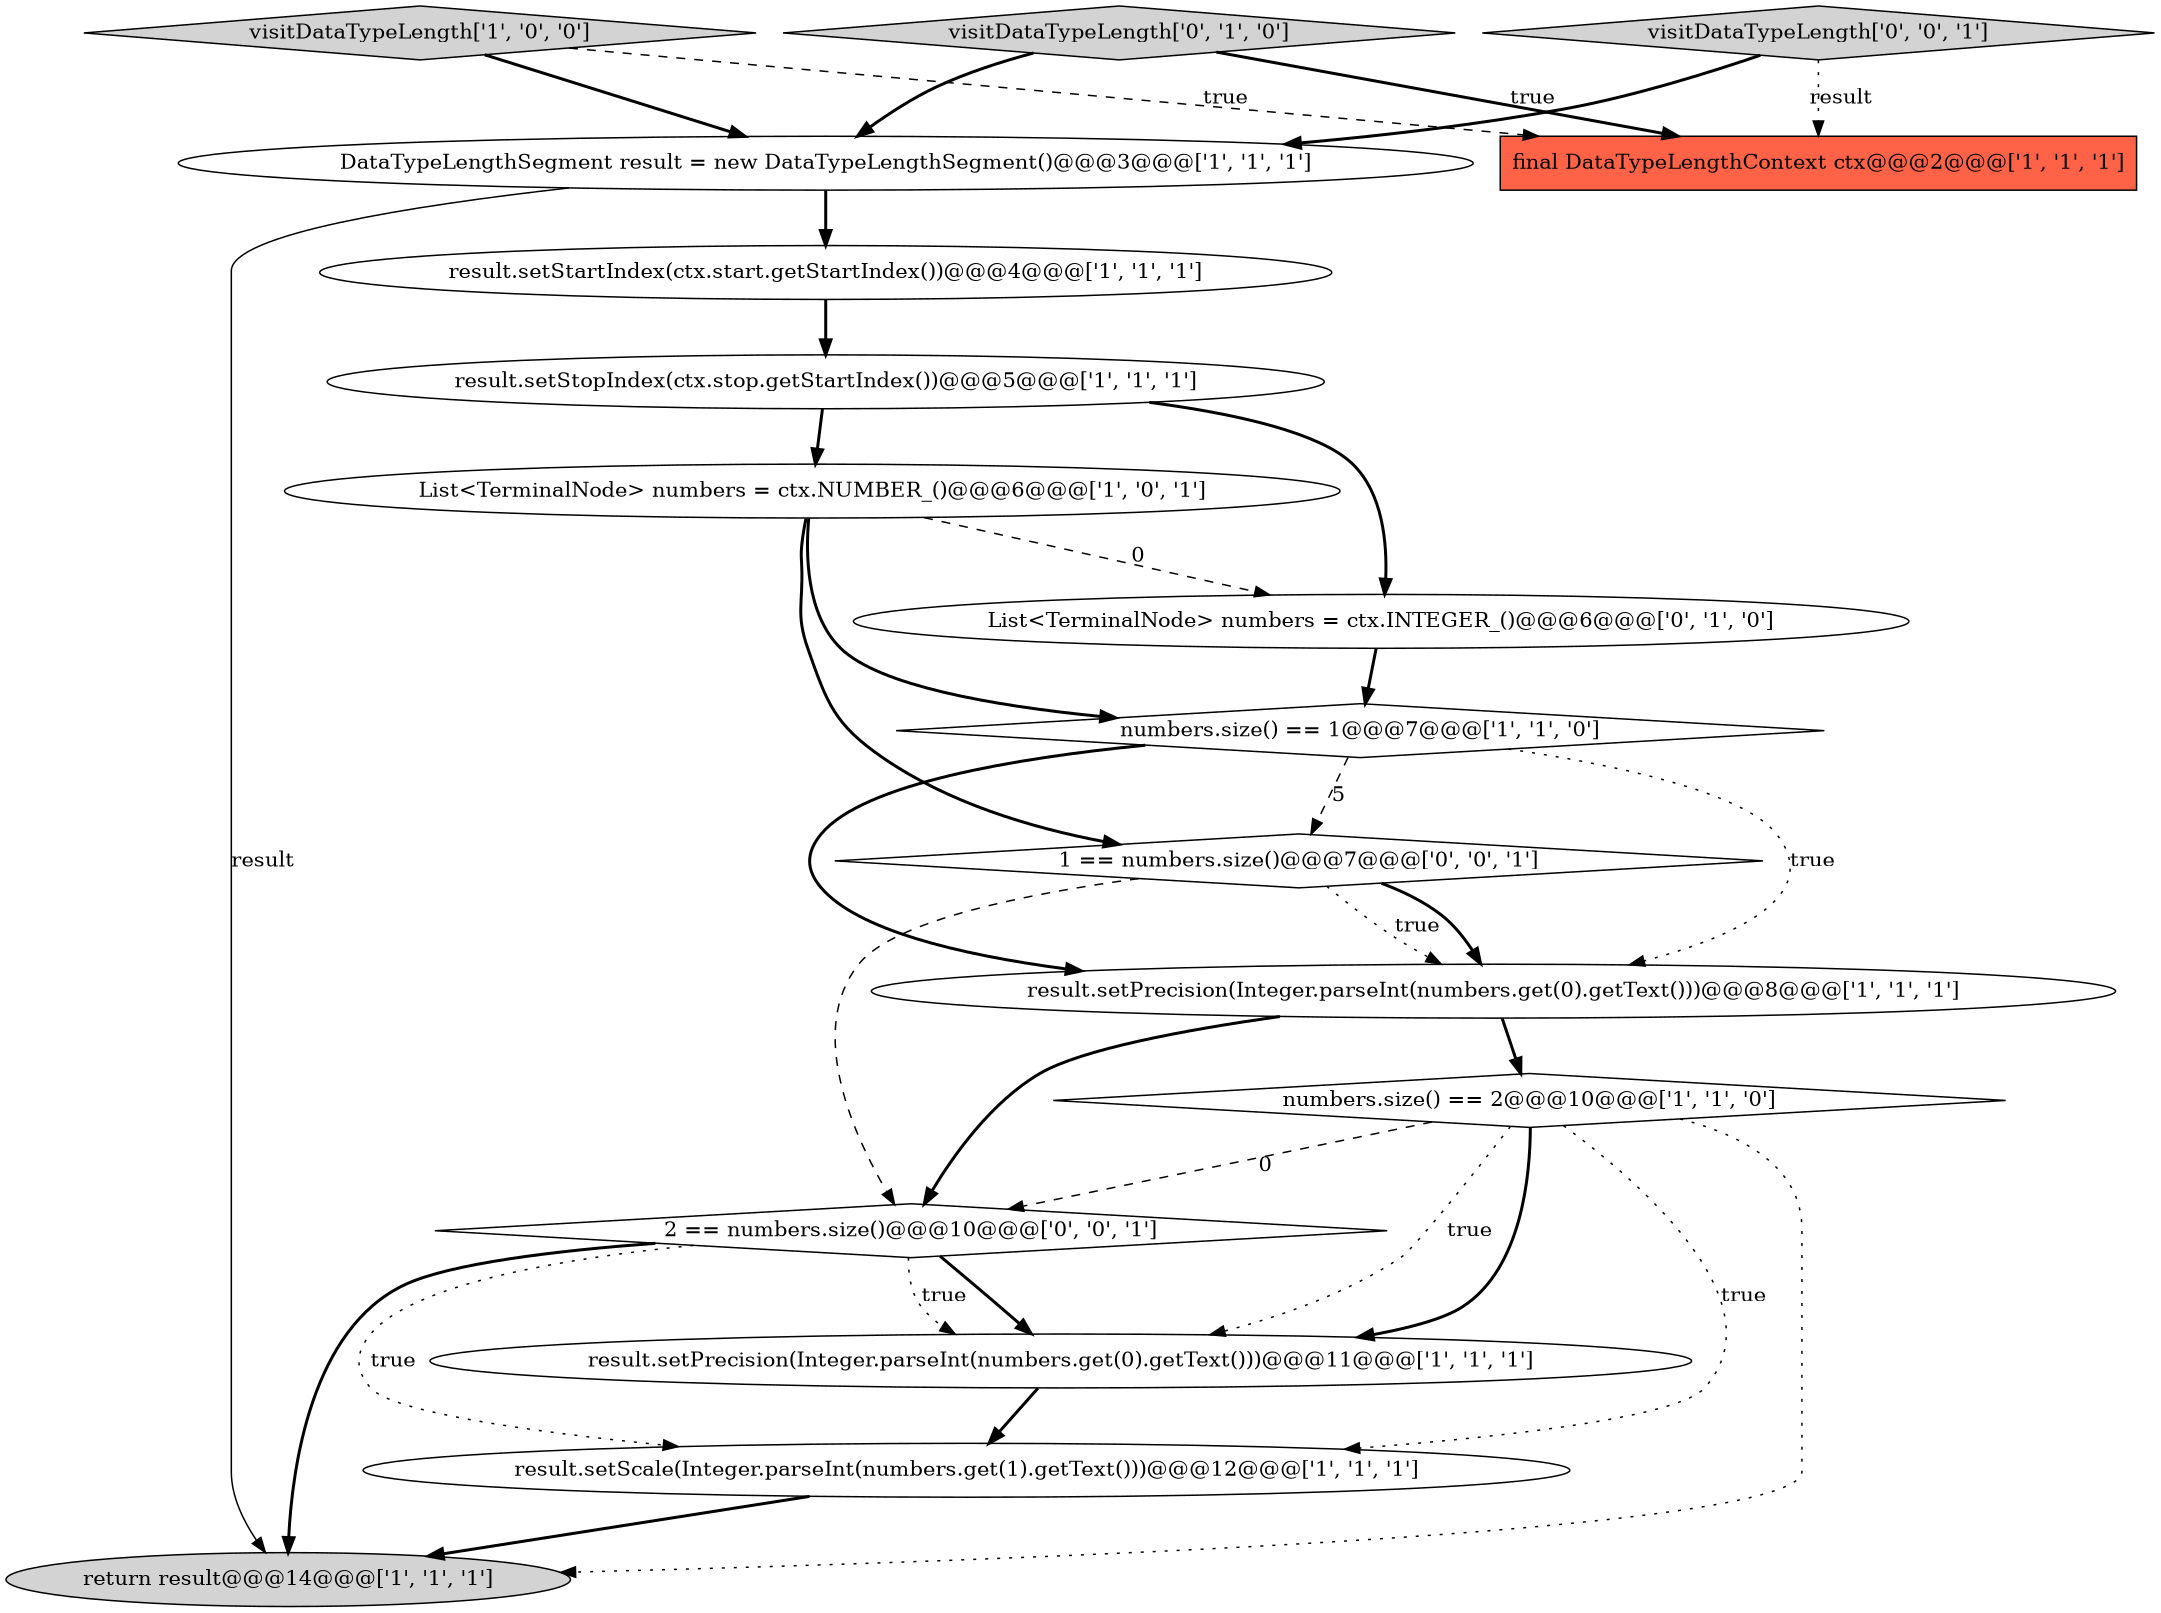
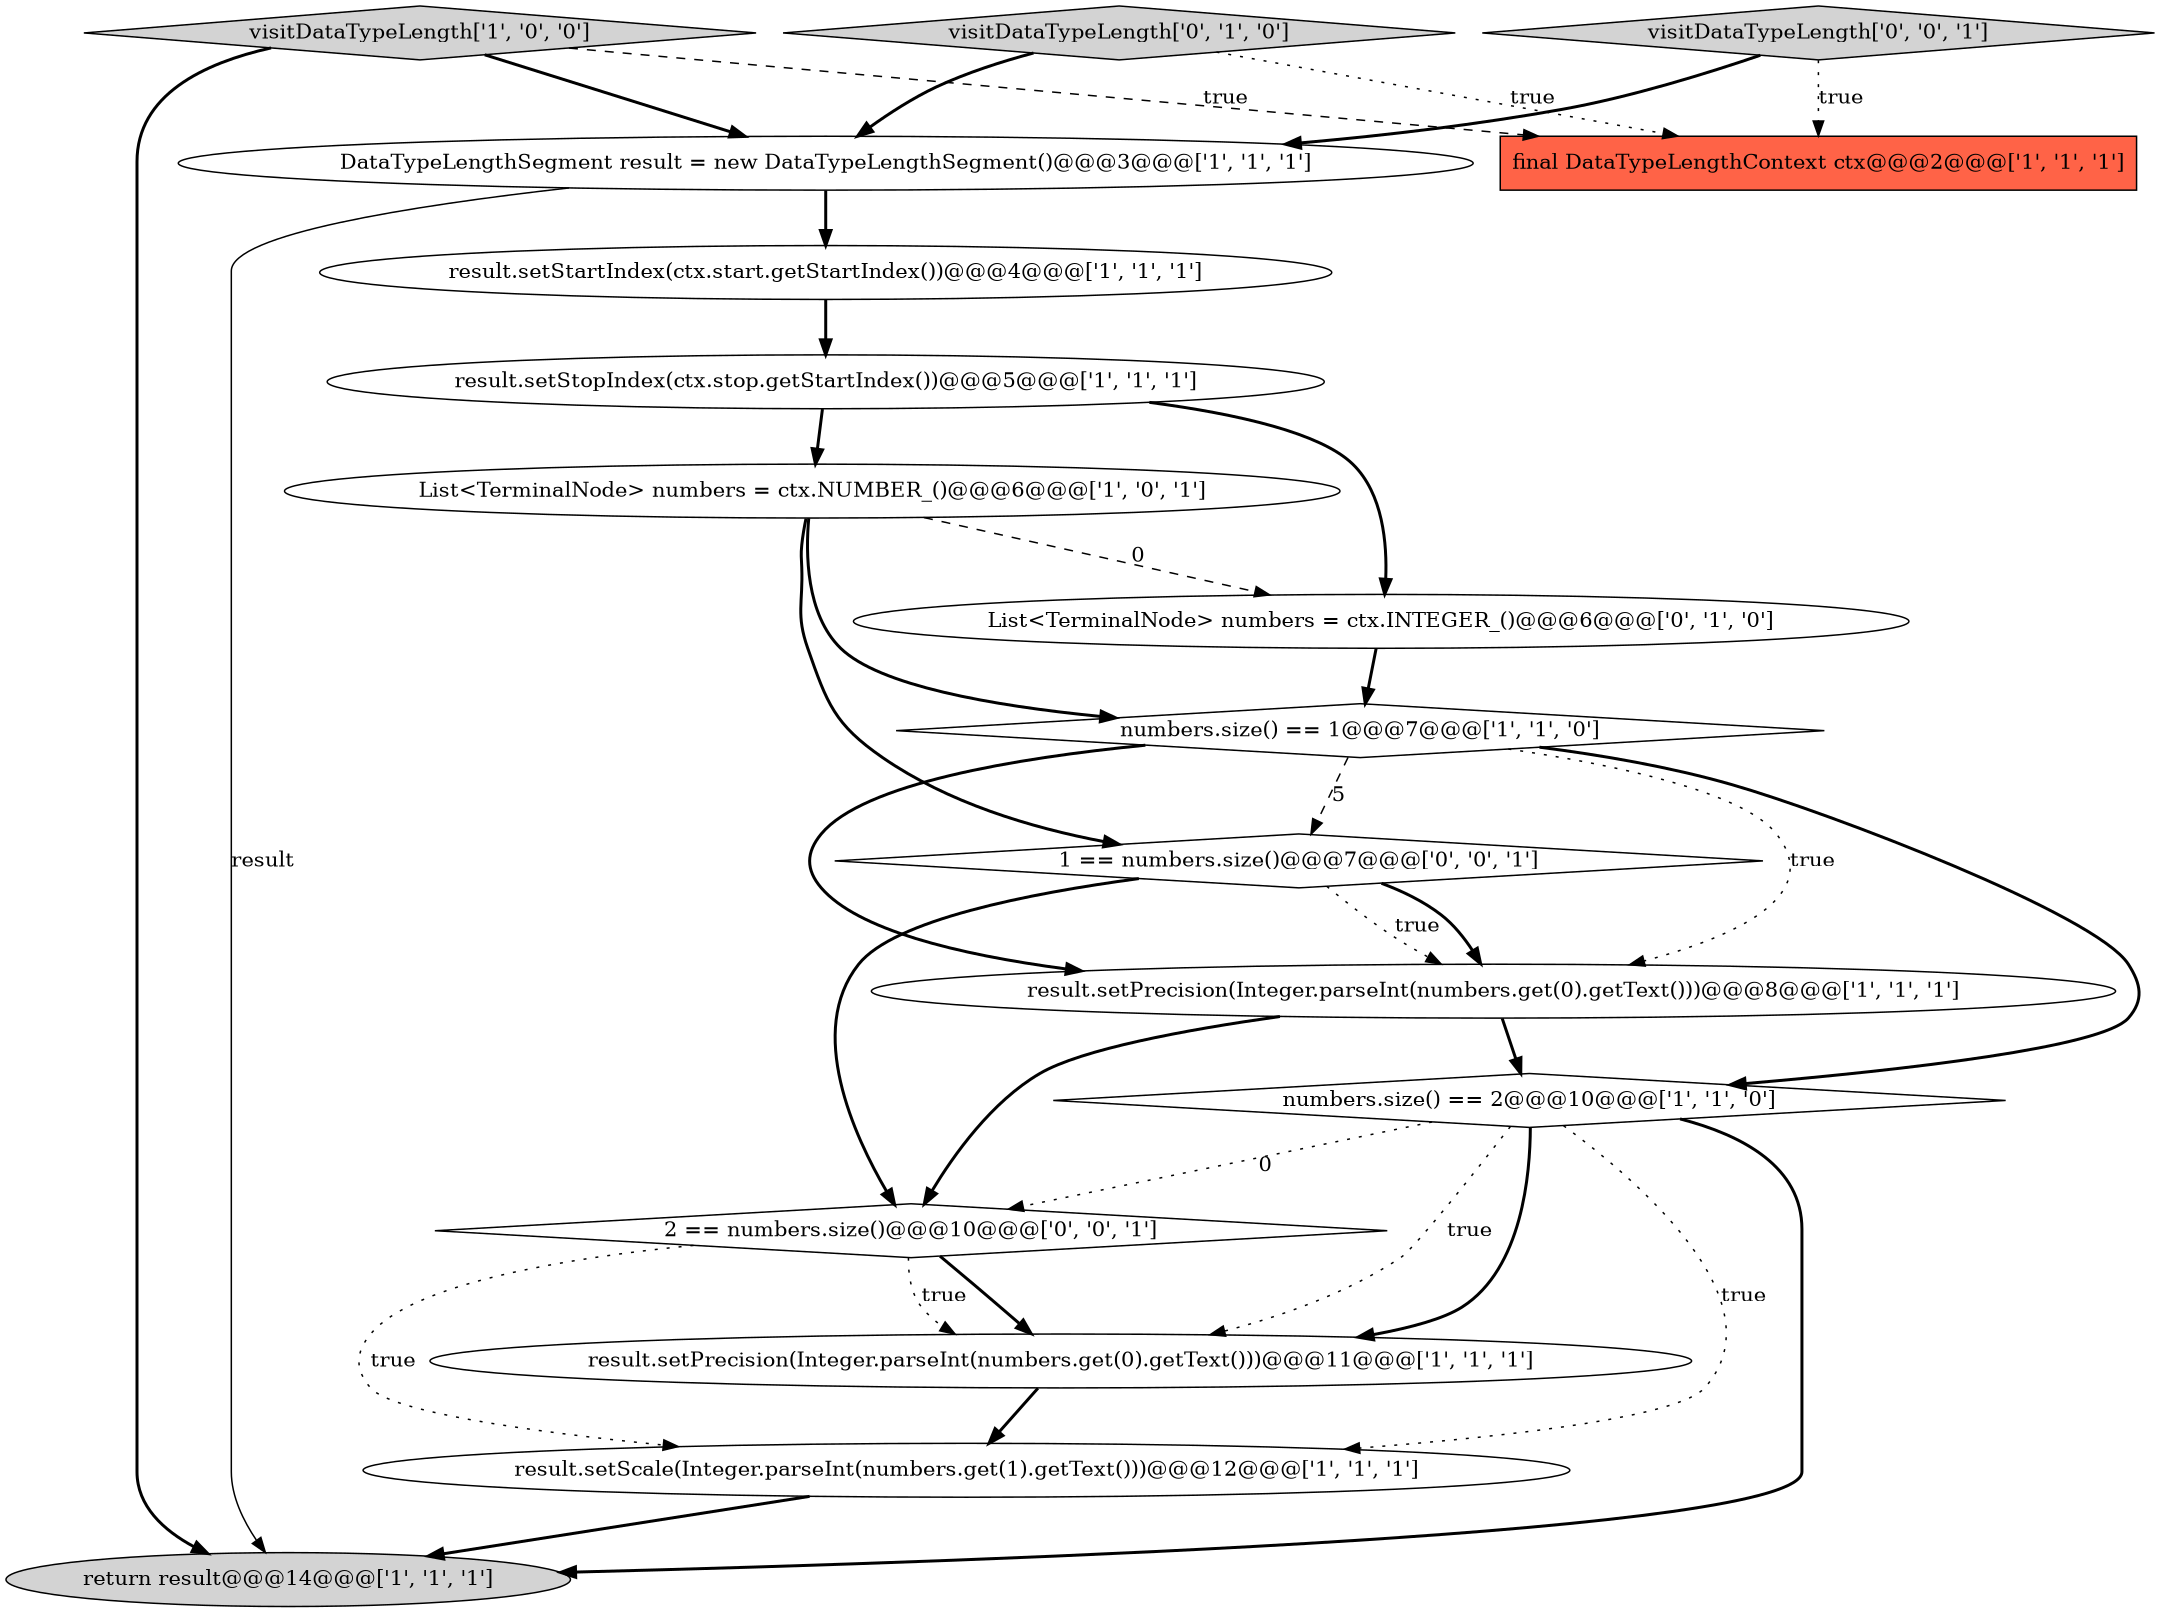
edge "visitDataTypeLength['0', '1', '0']" -> "final DataTypeLengthContext ctx@@@2@@@['1', '1', '1']": style bold -> dotted
edge "visitDataTypeLength['0', '0', '1']" -> "final DataTypeLengthContext ctx@@@2@@@['1', '1', '1']": label "result" -> "true"
edge "numbers.size() == 1@@@7@@@['1', '1', '0']" -> "numbers.size() == 2@@@10@@@['1', '1', '0']": added
edge "1 == numbers.size()@@@7@@@['0', '0', '1']" -> "2 == numbers.size()@@@10@@@['0', '0', '1']": style dashed -> bold
edge "numbers.size() == 2@@@10@@@['1', '1', '0']" -> "2 == numbers.size()@@@10@@@['0', '0', '1']": style dashed -> dotted
edge "2 == numbers.size()@@@10@@@['0', '0', '1']" -> "return result@@@14@@@['1', '1', '1']": now "visitDataTypeLength['1', '0', '0']" -> "return result@@@14@@@['1', '1', '1']"
edge "numbers.size() == 2@@@10@@@['1', '1', '0']" -> "return result@@@14@@@['1', '1', '1']": style dotted -> bold
